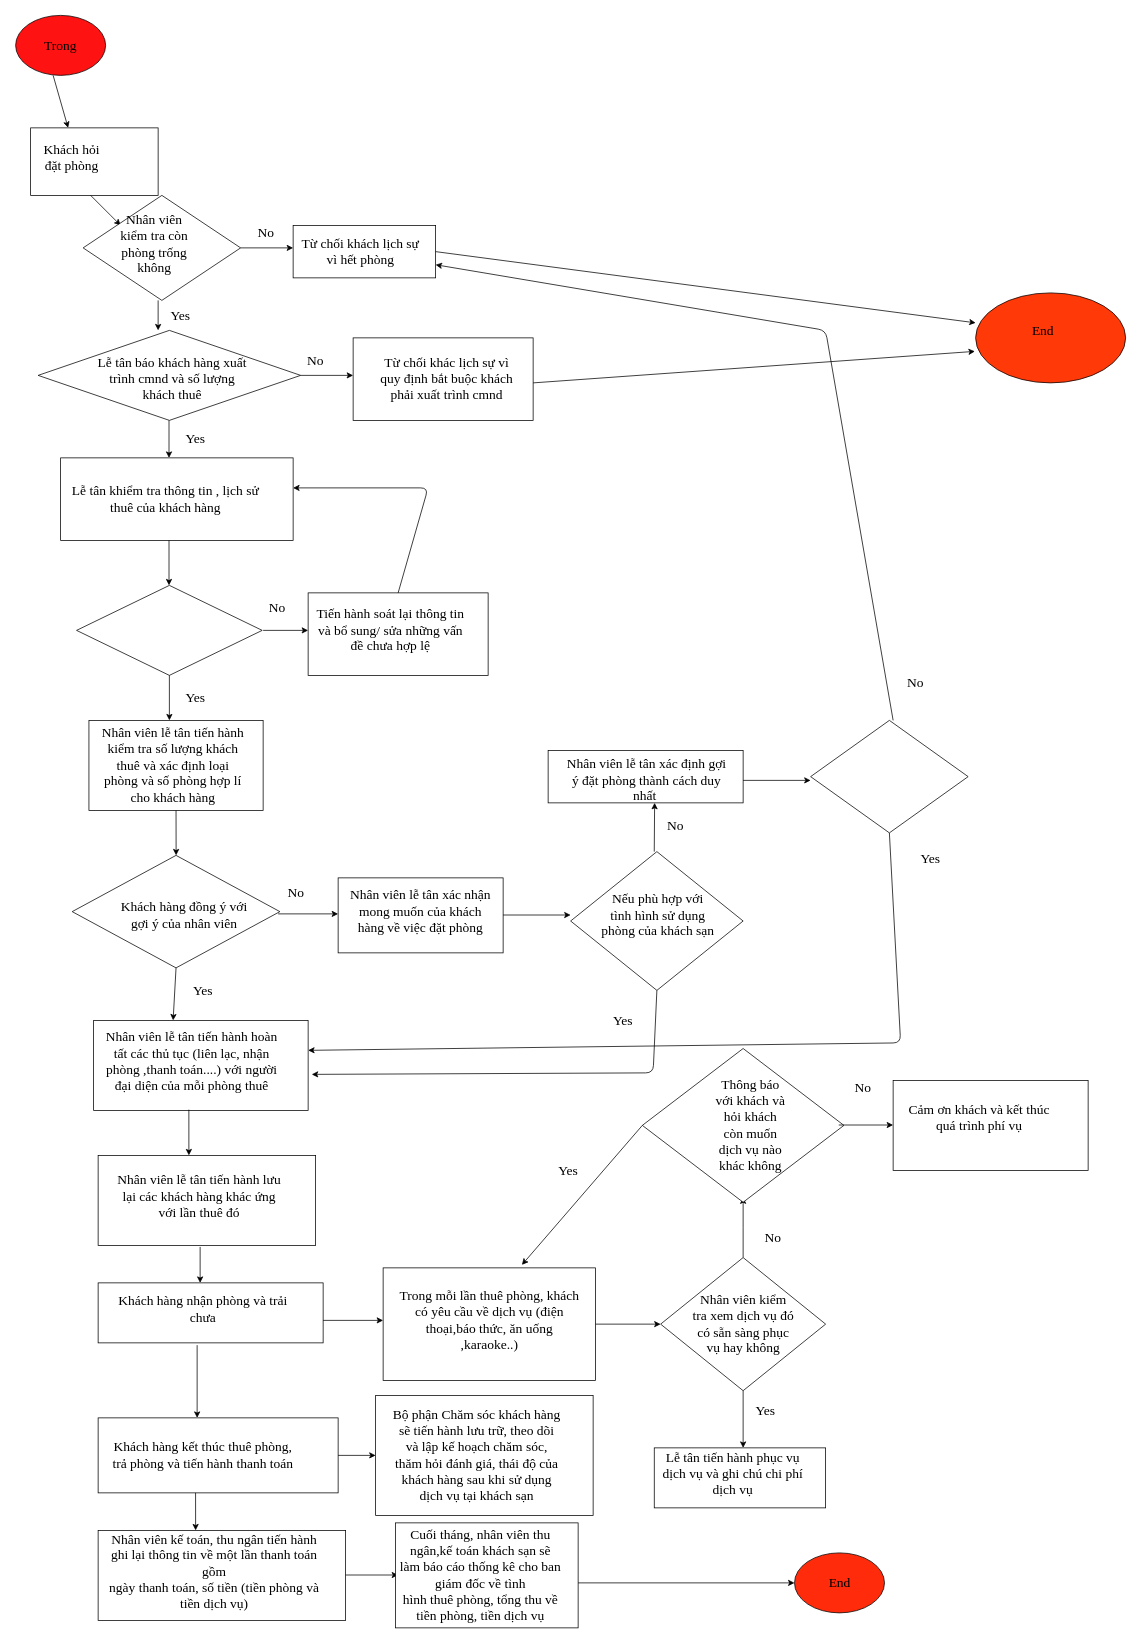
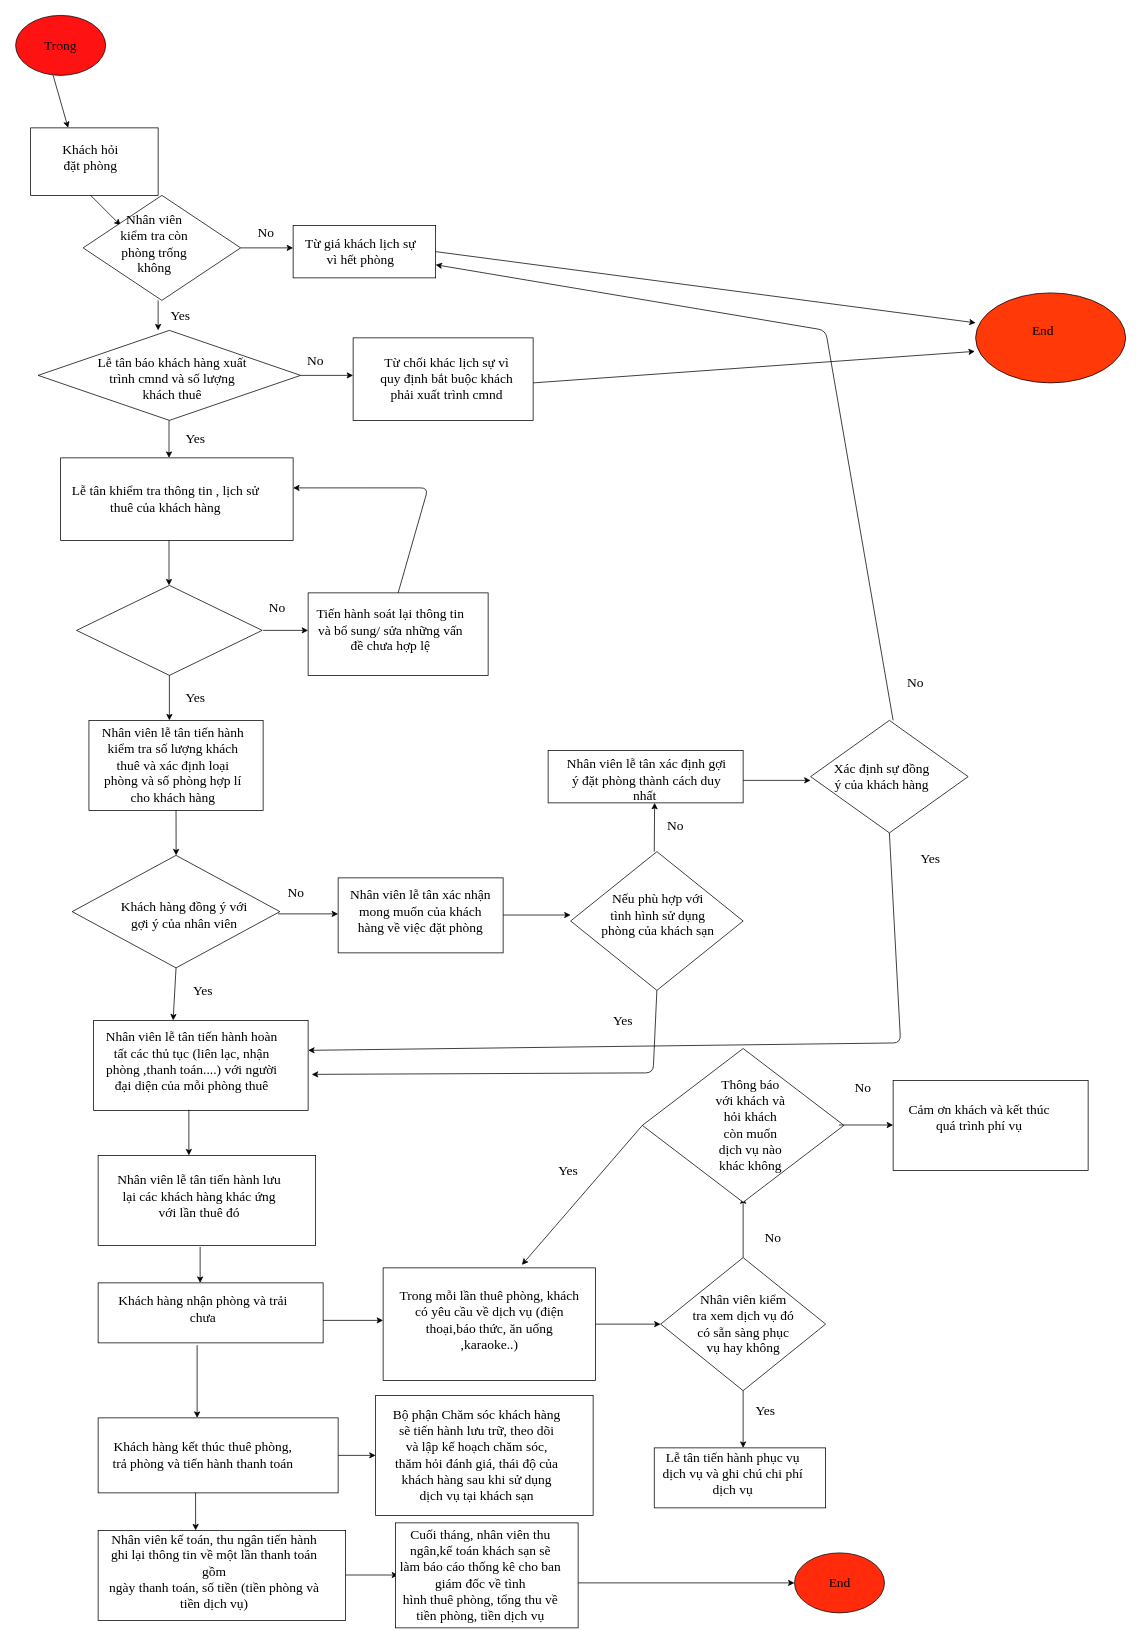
node "Khách hỏi đặt phòng": moved (72, 158) -> (90, 158)
node "Từ chối khách lịch sự vì hết phòng": label "Từ chối khách lịch sự vì hết phòng" -> "Từ giá khách lịch sự vì hết phòng"
node "Xác định sự đồng ý của khách hàng": added
